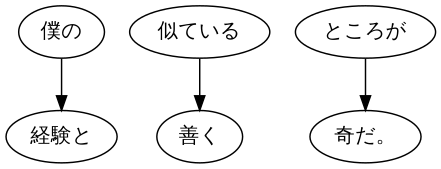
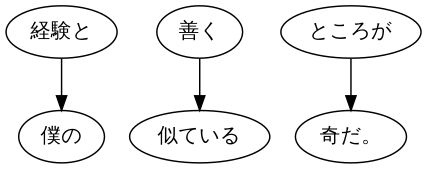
edge "僕の" -> "経験と": reversed
edge "似ている" -> "善く": reversed
